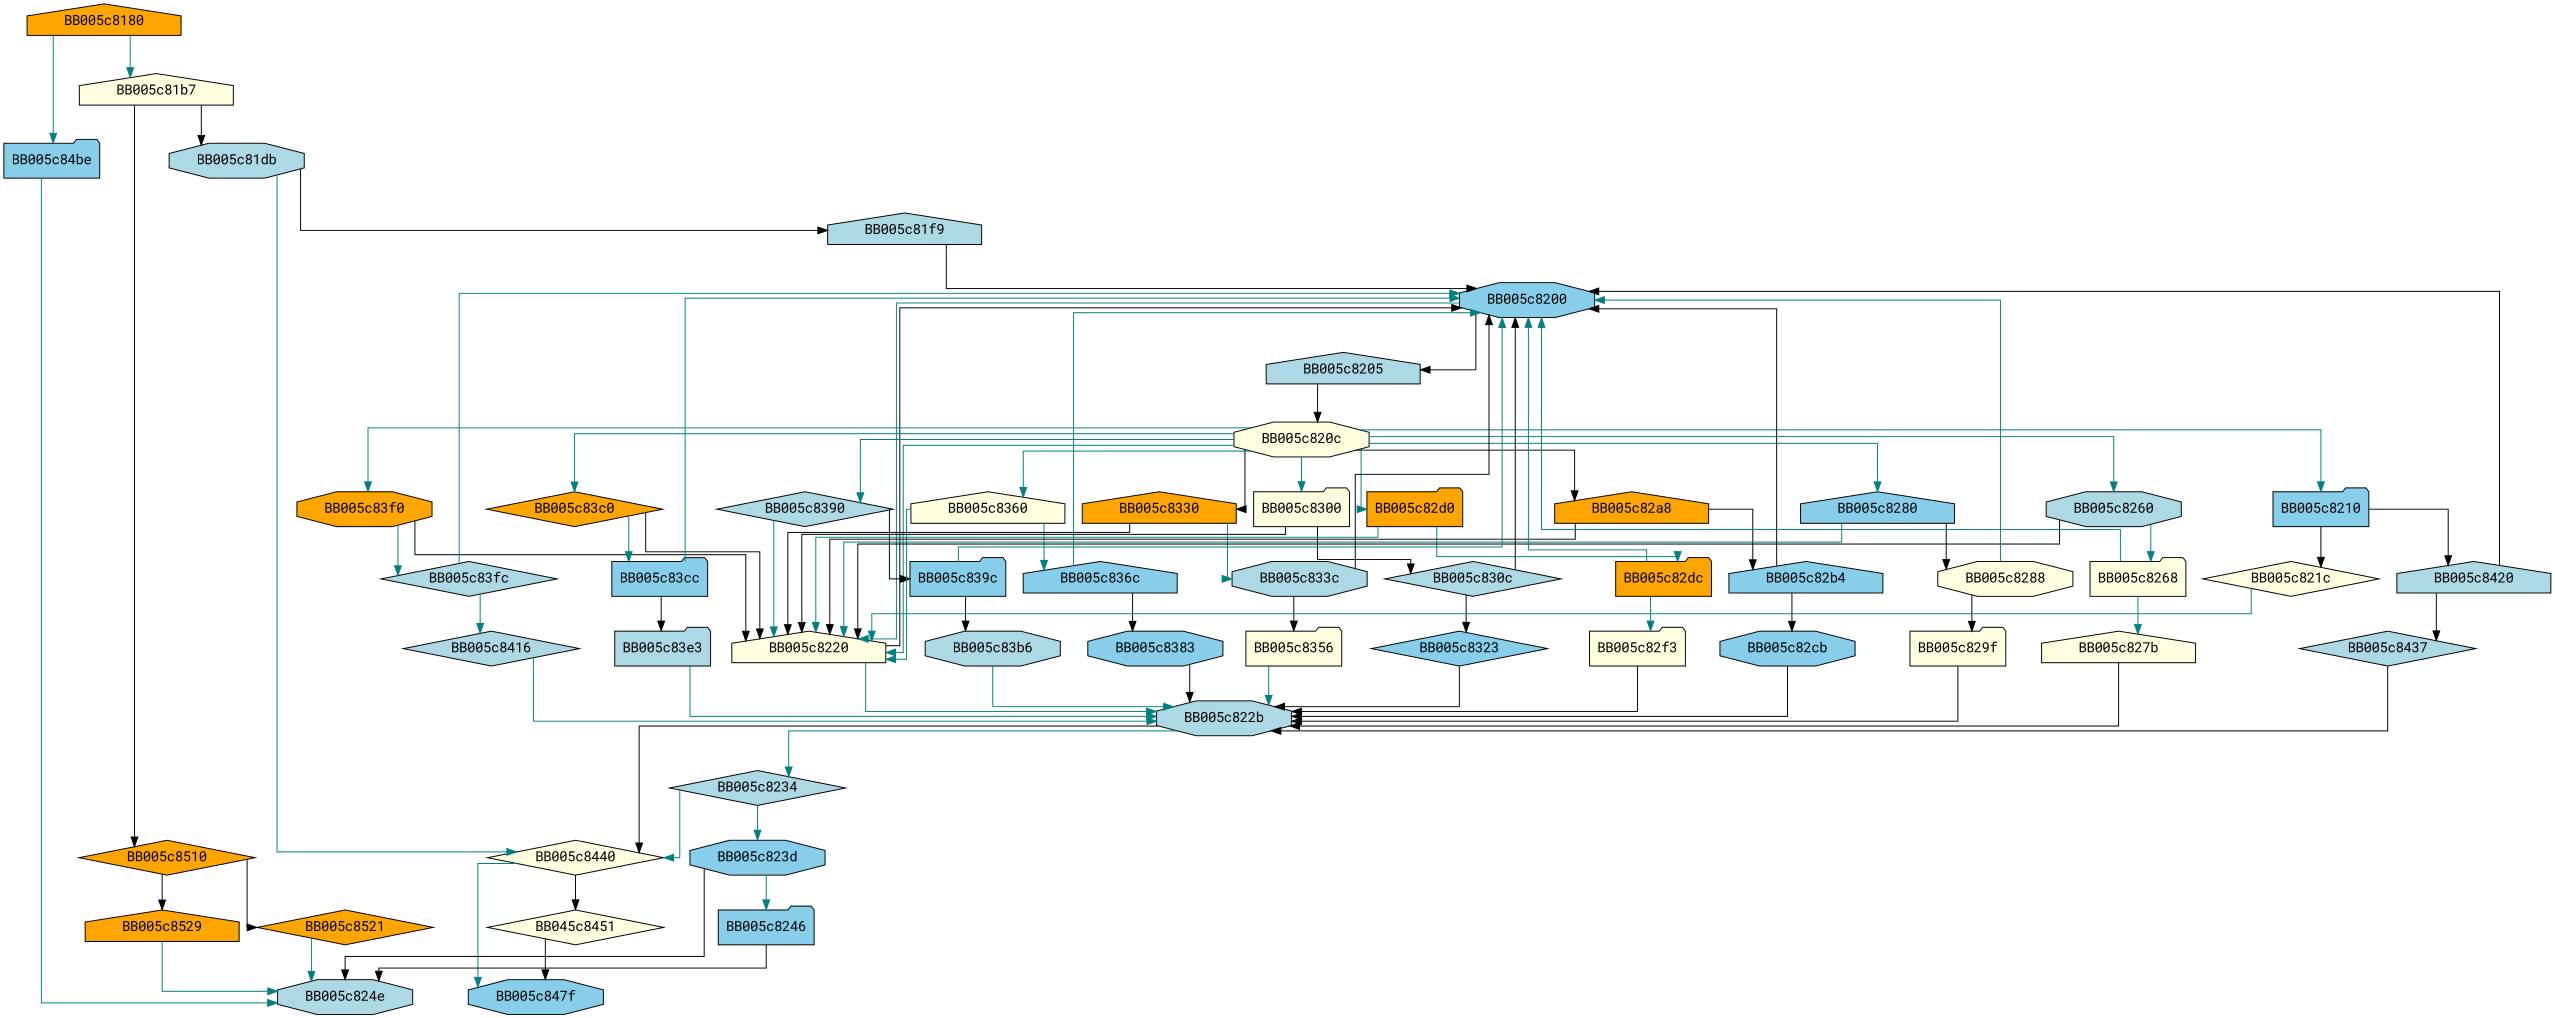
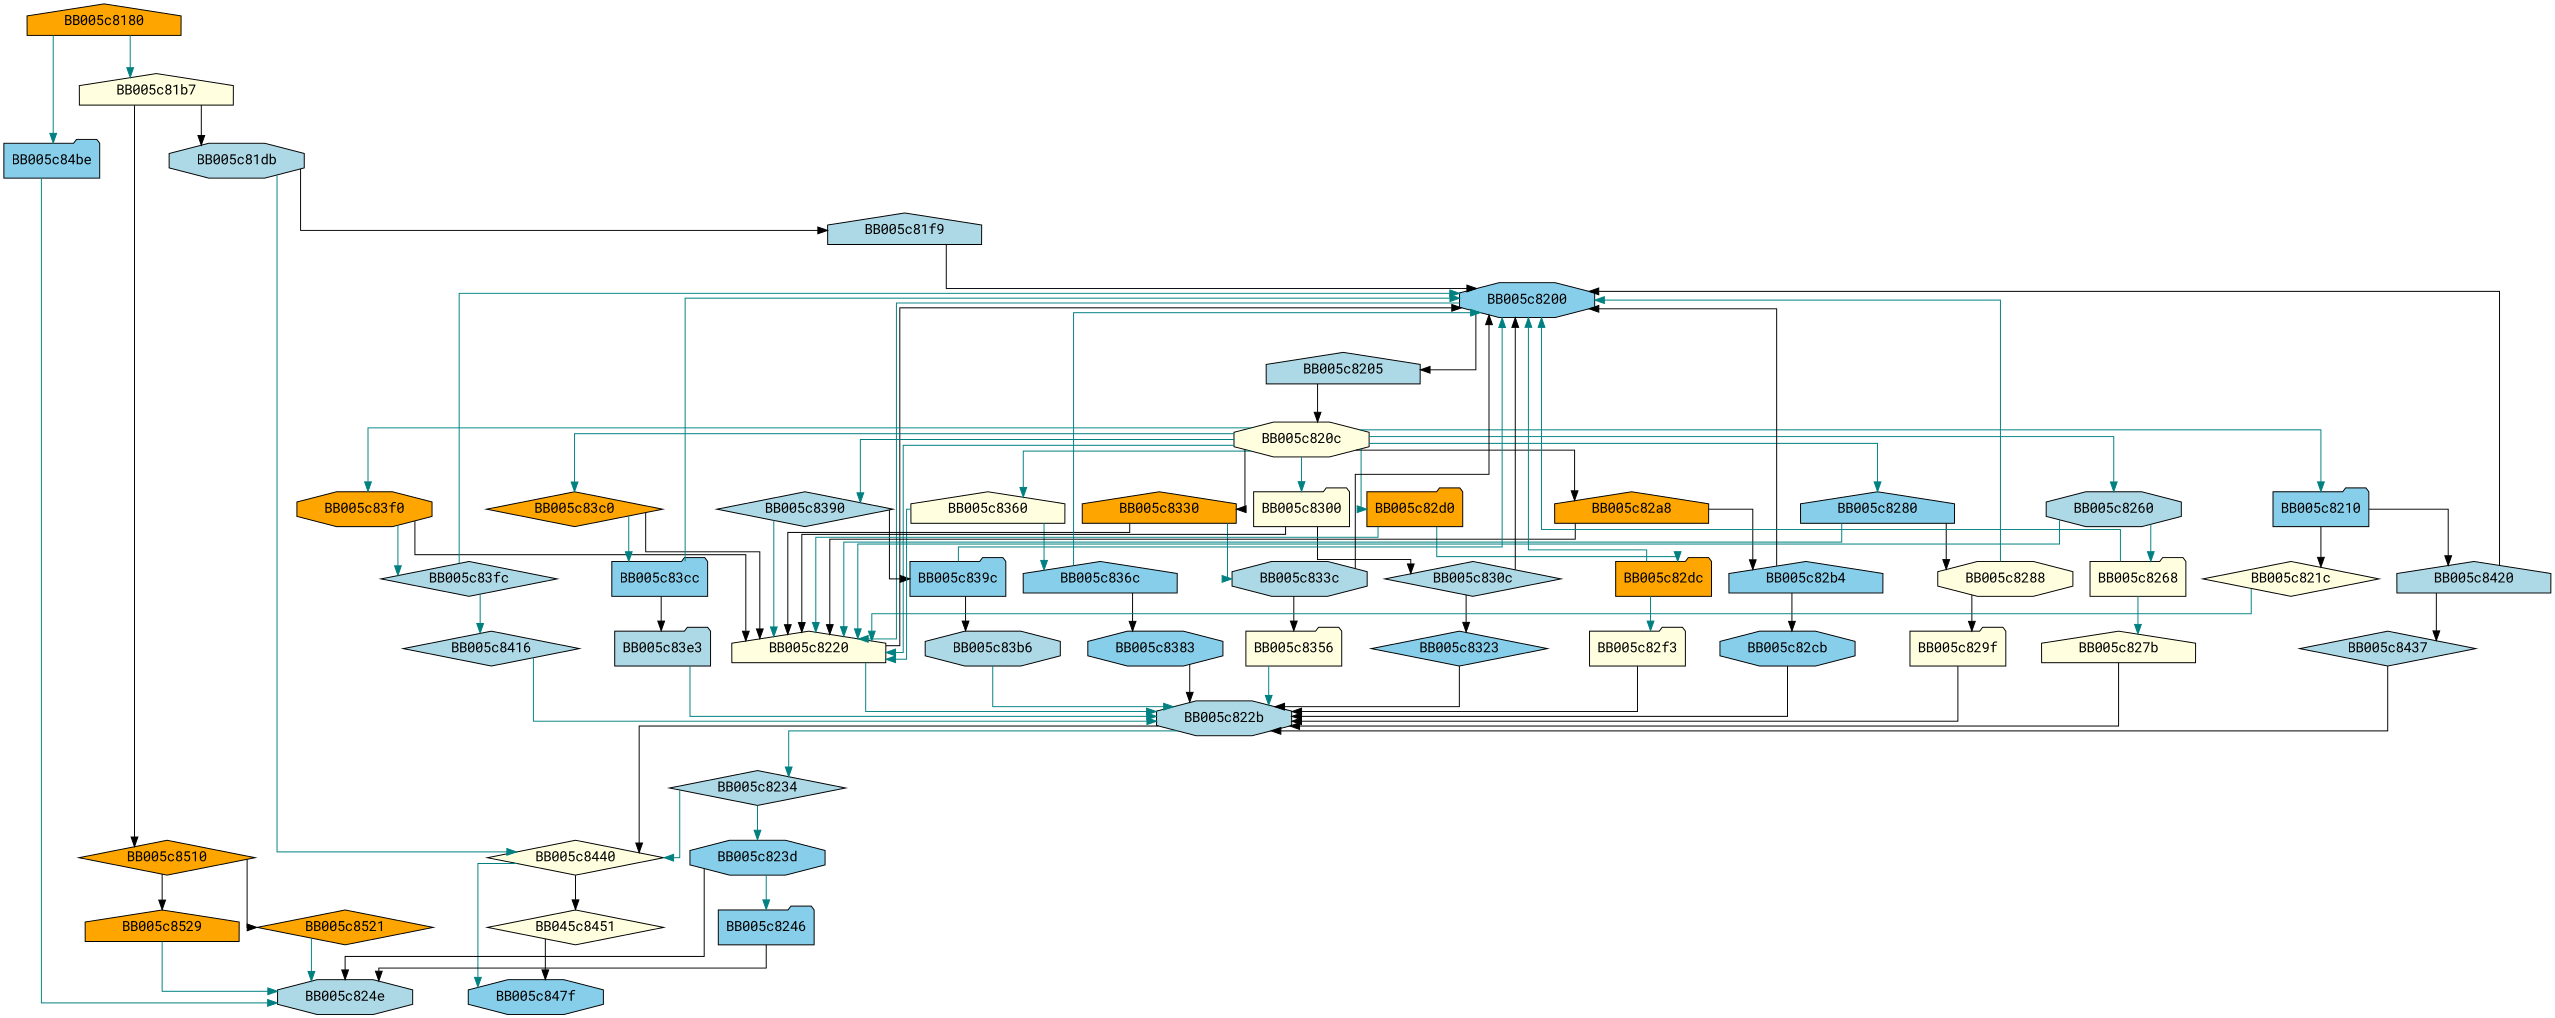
edge "BB005c8260" -> "BB005c8220": color black -> teal
